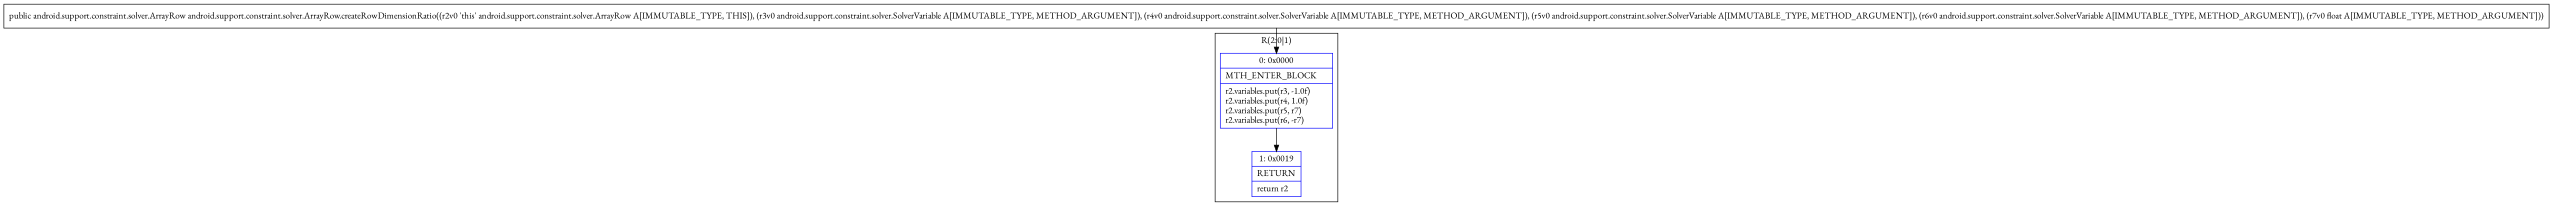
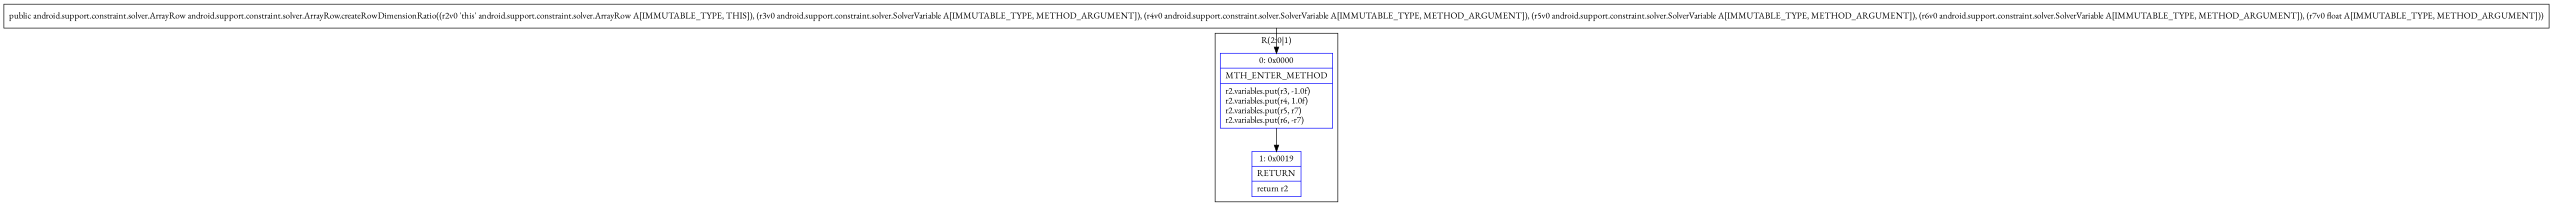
node "0: 0x0000": text "MTH_ENTER_BLOCK" -> "MTH_ENTER_METHOD"
